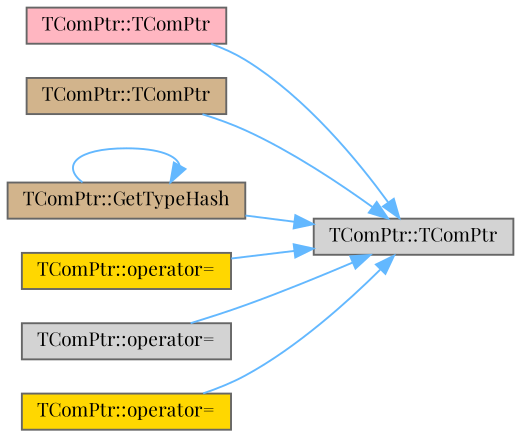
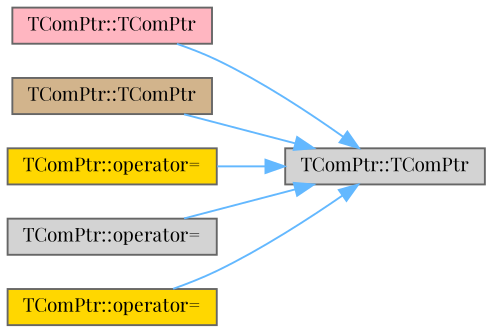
node "TComPtr::GetTypeHash": removed
